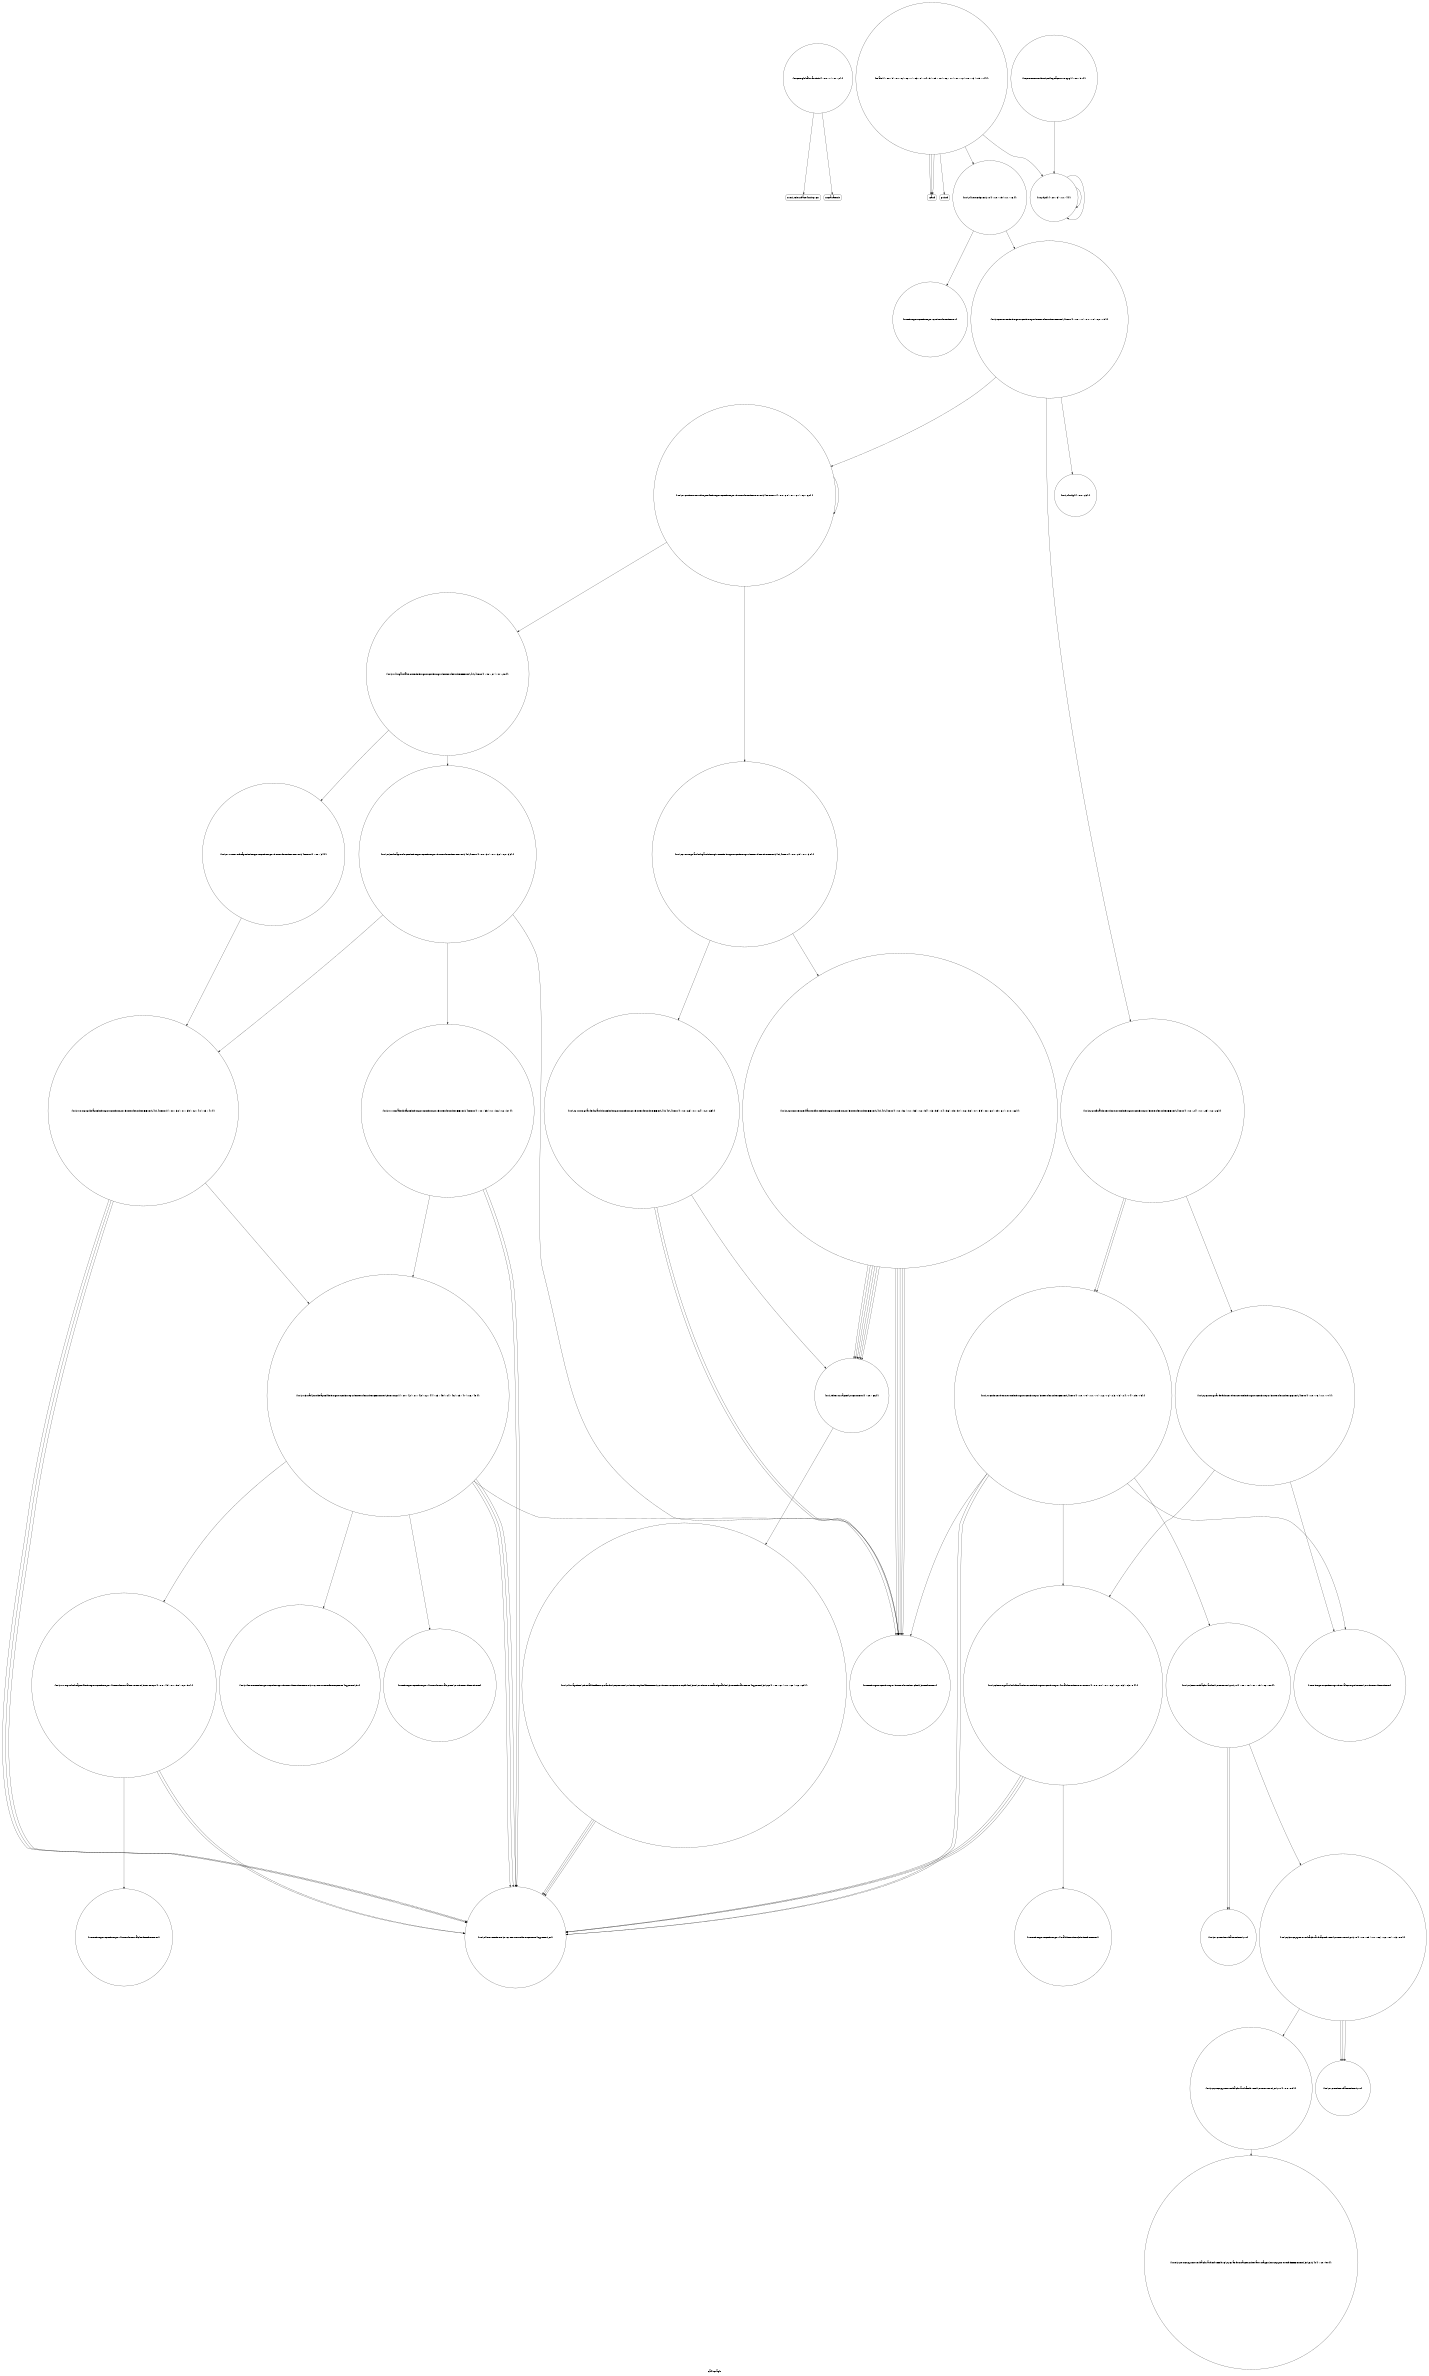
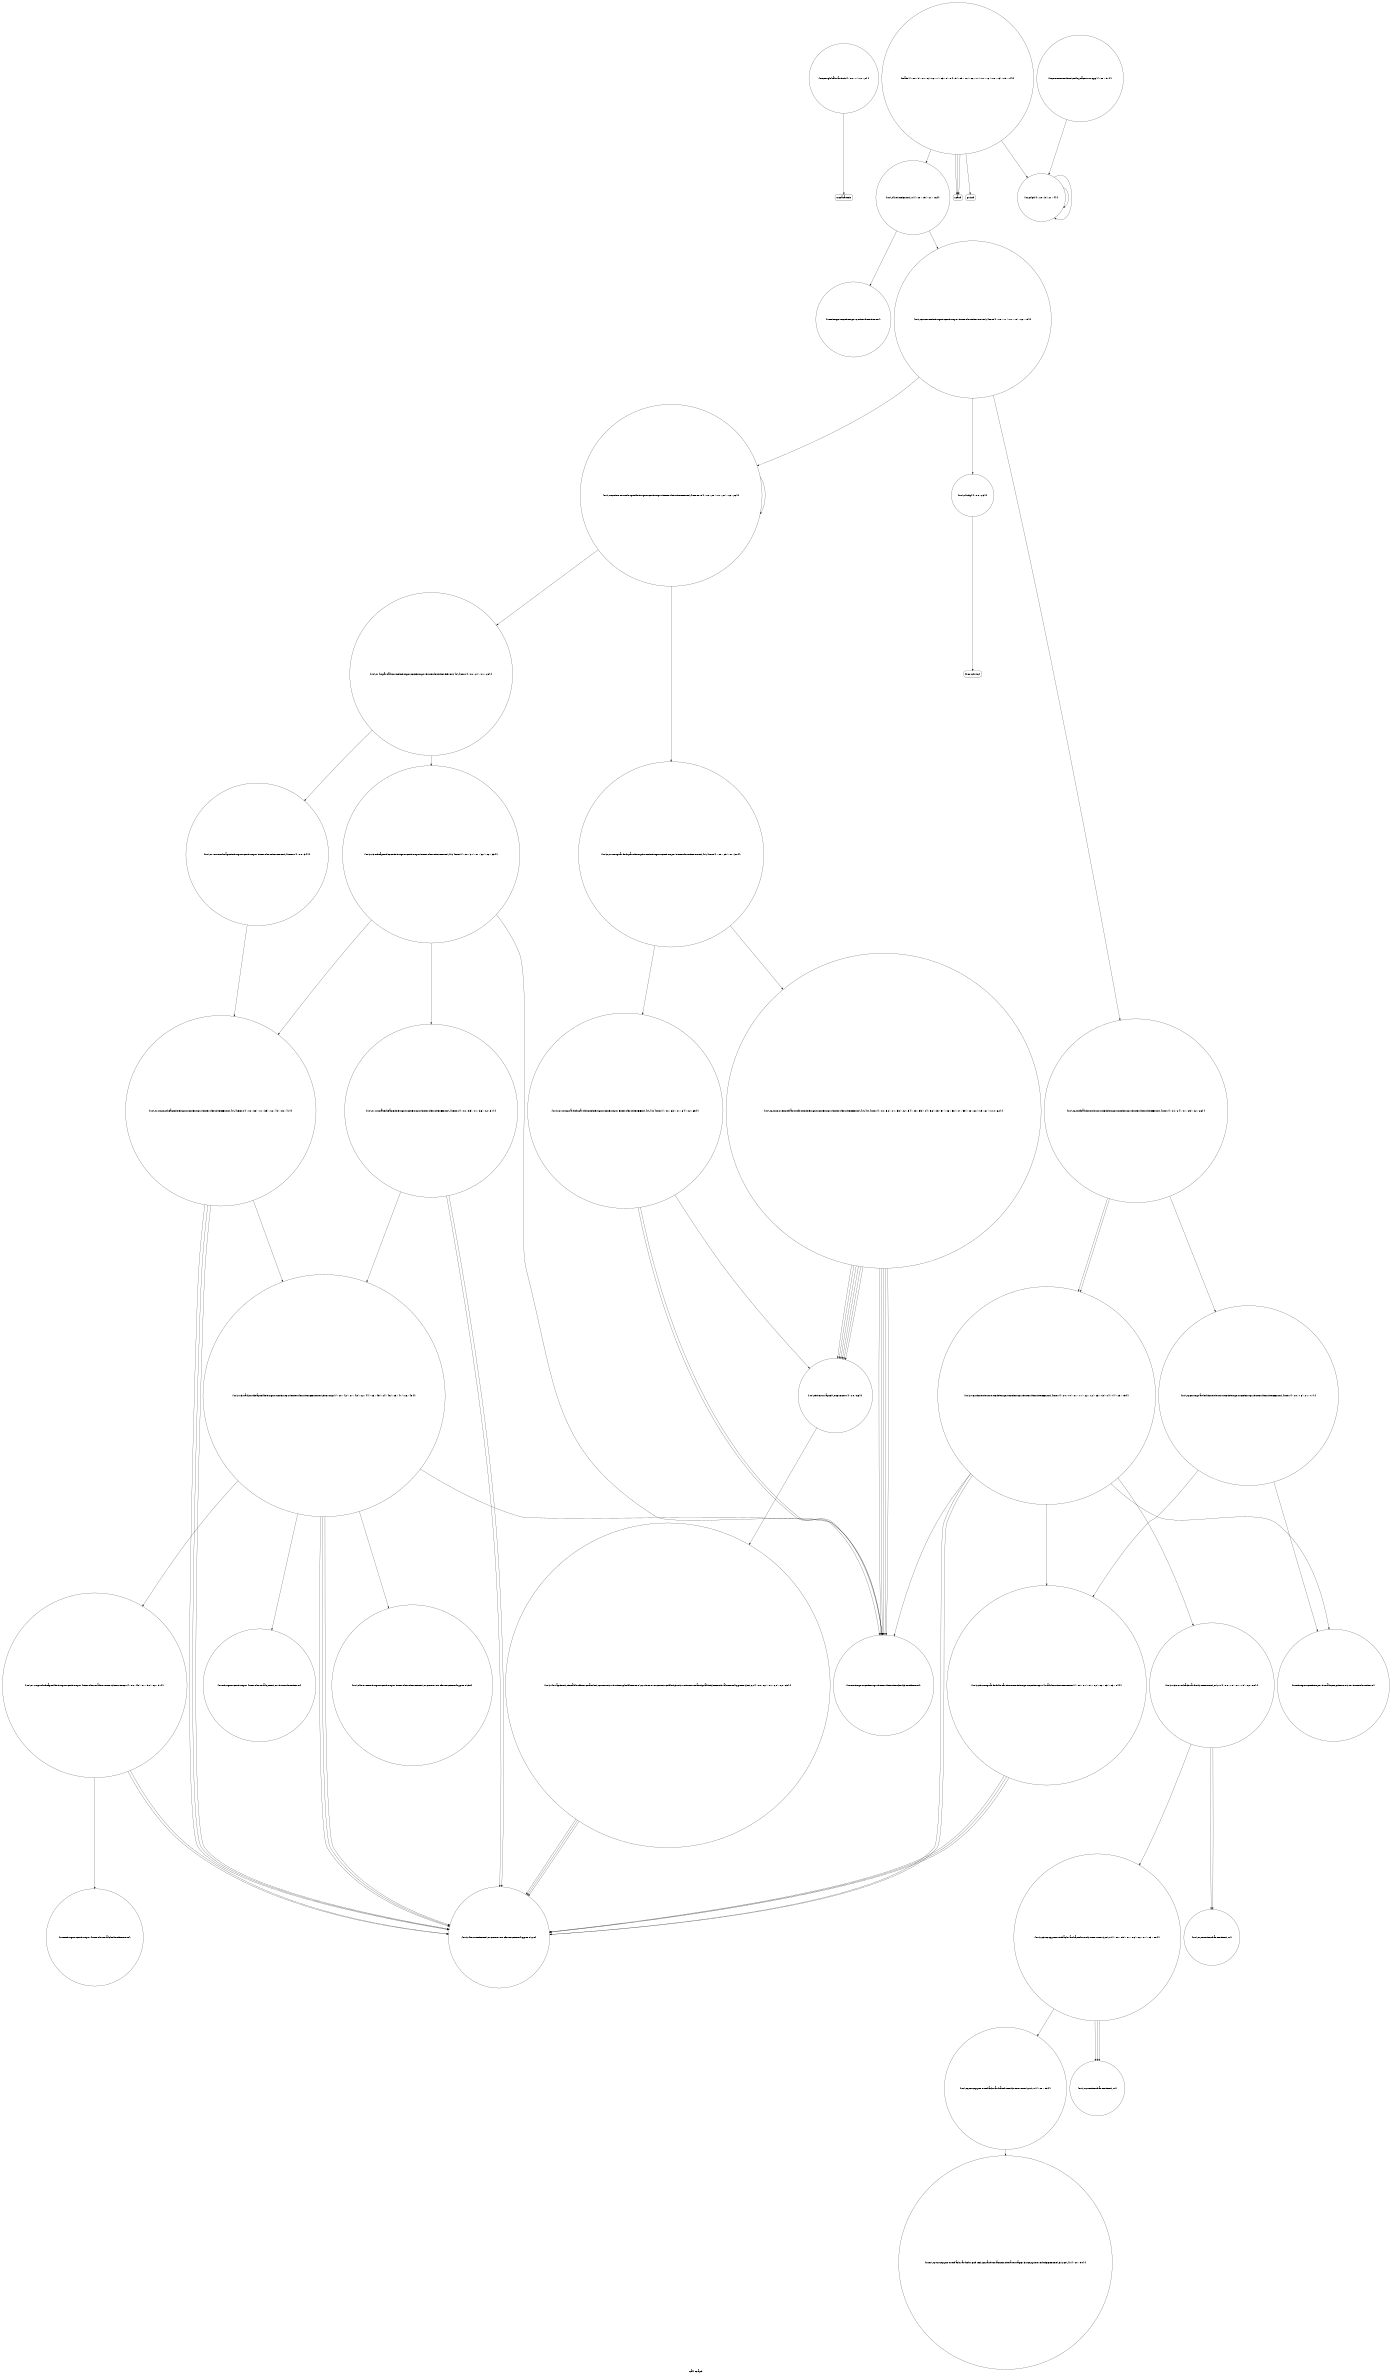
node "_ZNSt8ios_base4InitC1Ev": removed
node "llvm.ctlz.i64": added
node "{_ZNK9__gnu_cxx5__ops14_Val_less_iterclIiPiEEbRT_T0_}": removed
